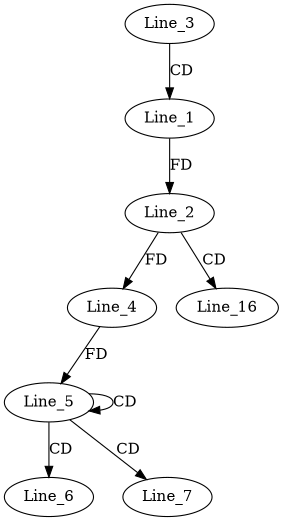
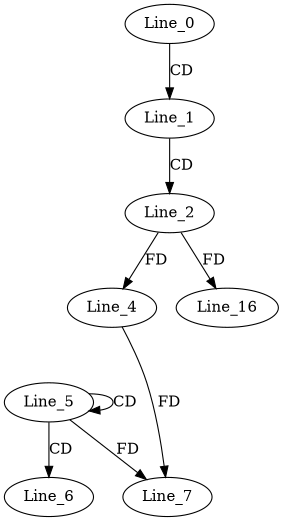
node "Line_3": label "Line_3" -> "Line_0"
edge "Line_1" -> "Line_2": label "FD" -> "CD"
edge "Line_2" -> "Line_16": label "CD" -> "FD"
edge "Line_4" -> "Line_5": now "Line_4" -> "Line_7"
edge "Line_5" -> "Line_7": label "CD" -> "FD"
